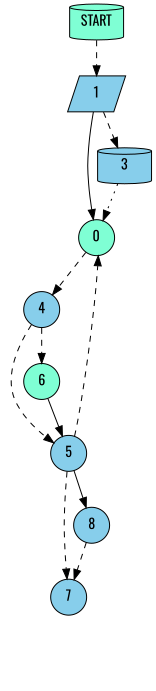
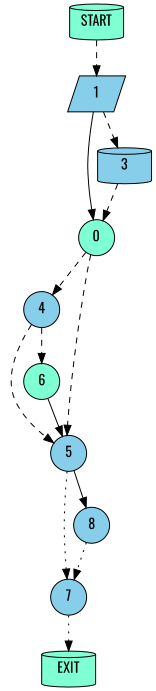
edge "3" -> "0": style dotted -> dashed
edge "5" -> "0": reversed
edge "5" -> "7": style dashed -> dotted
edge "8" -> "7": style dashed -> dotted
node "EXIT": added
